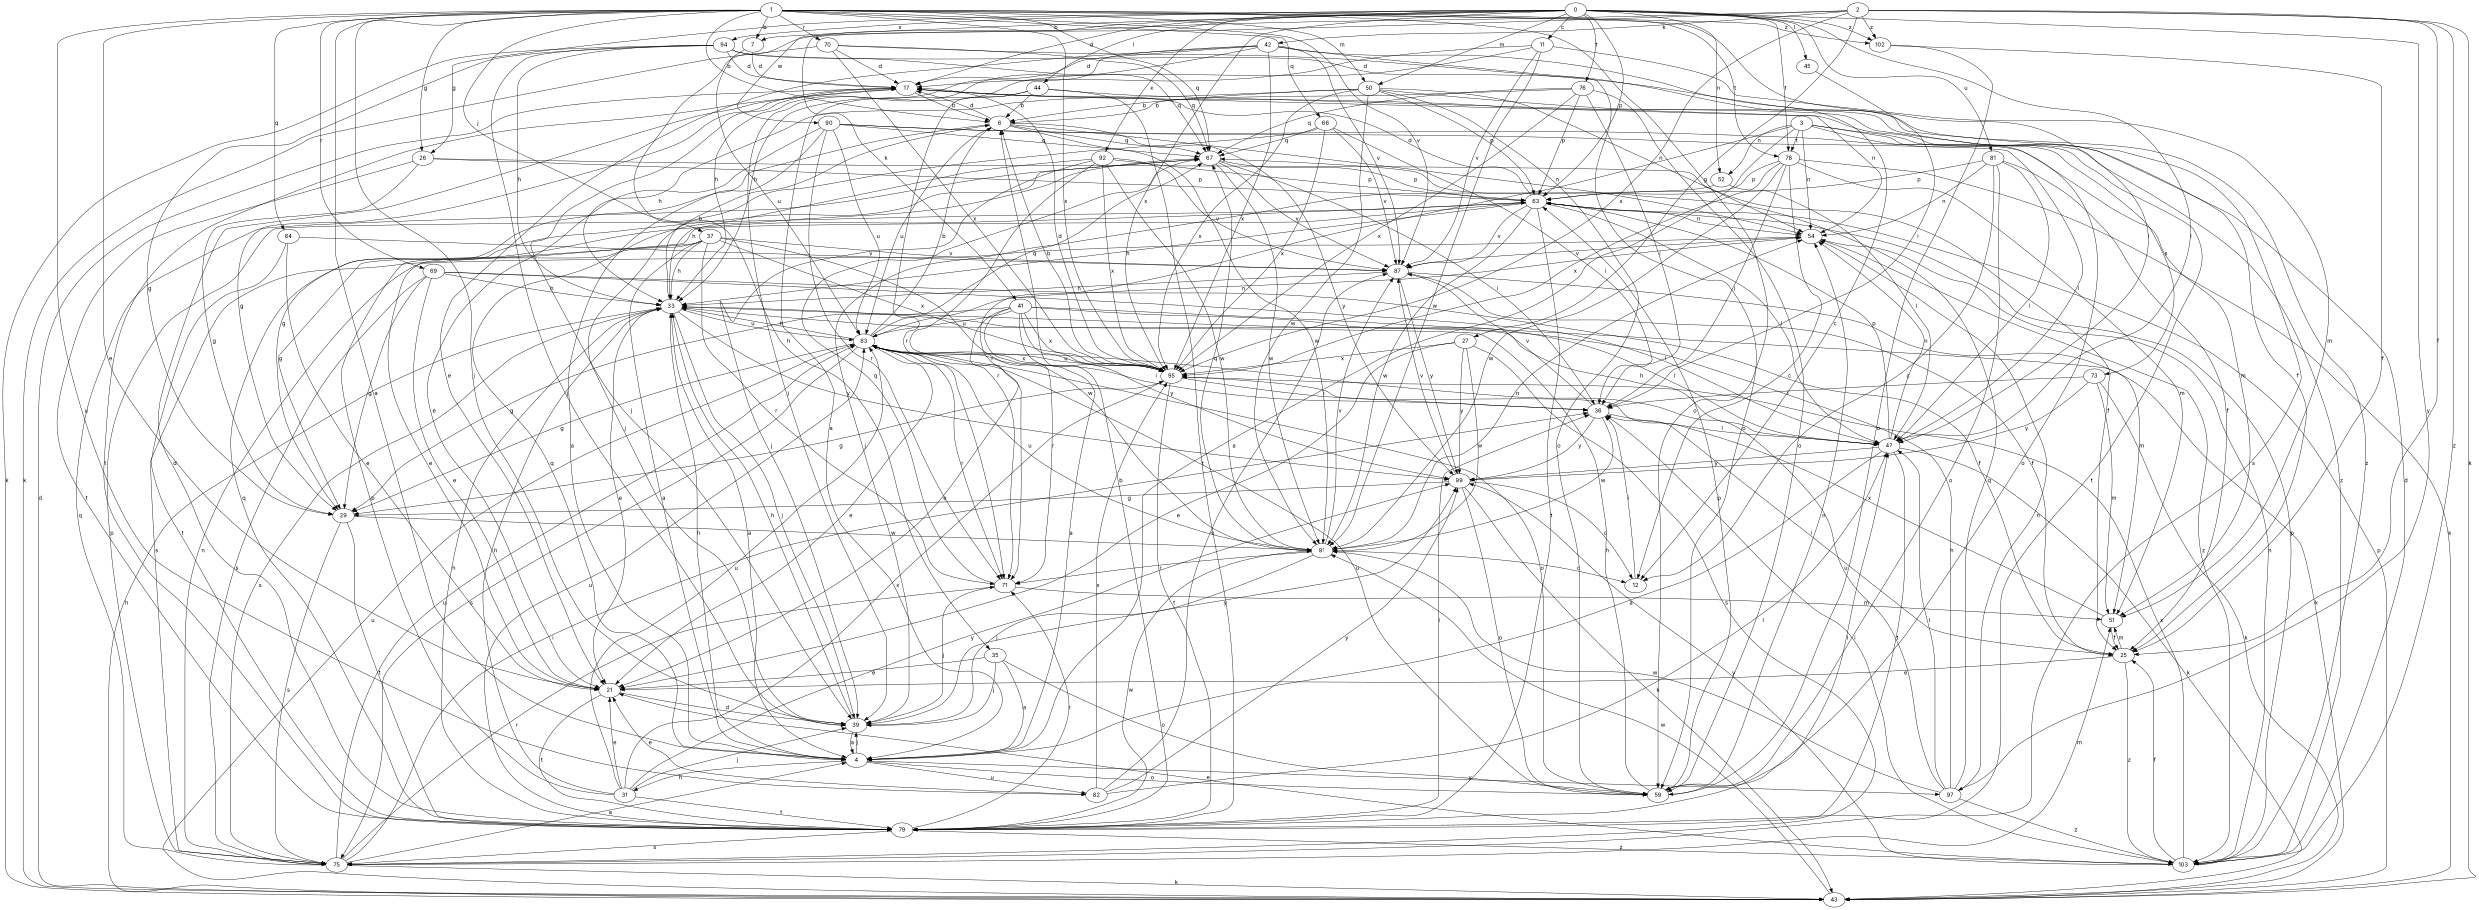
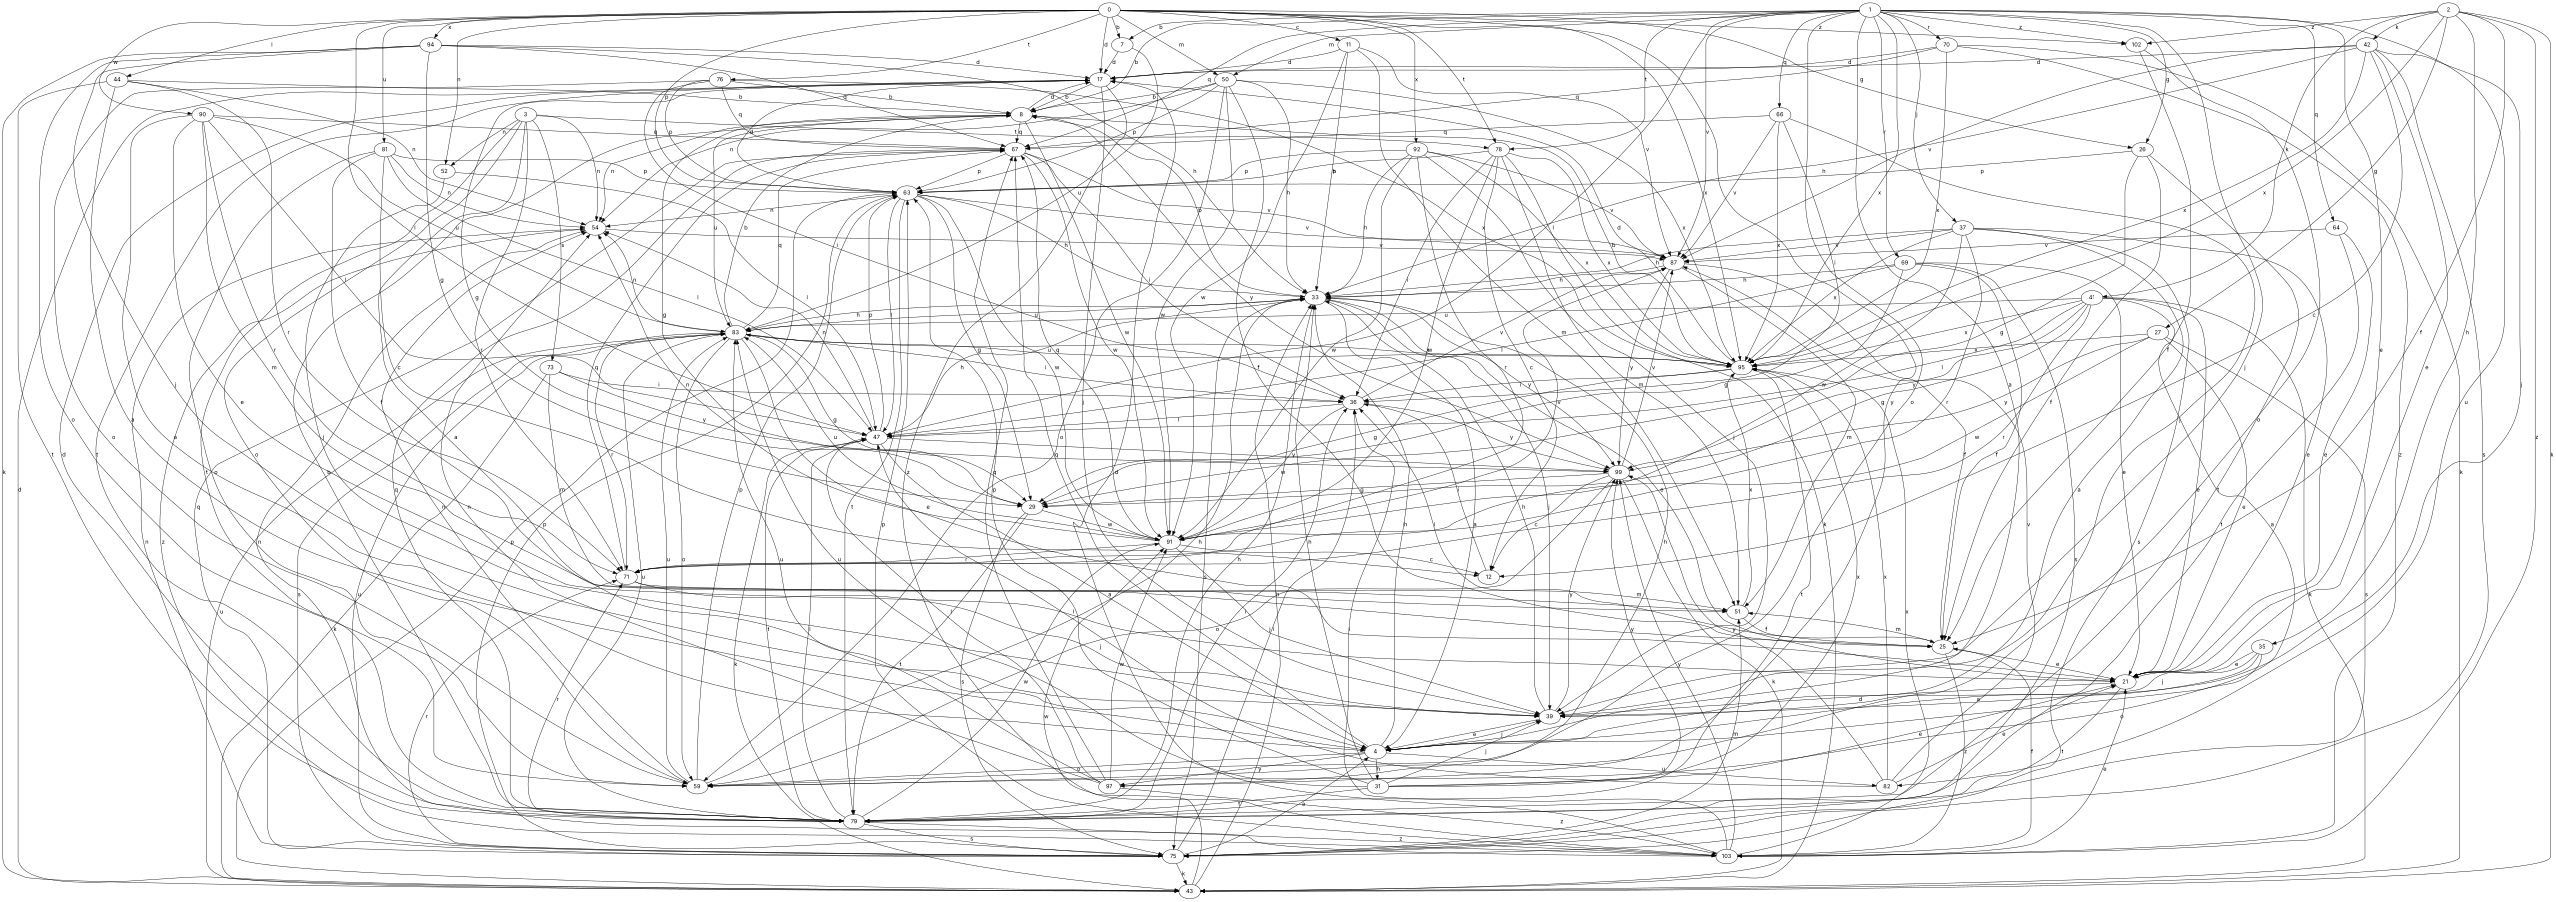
node "45": removed
